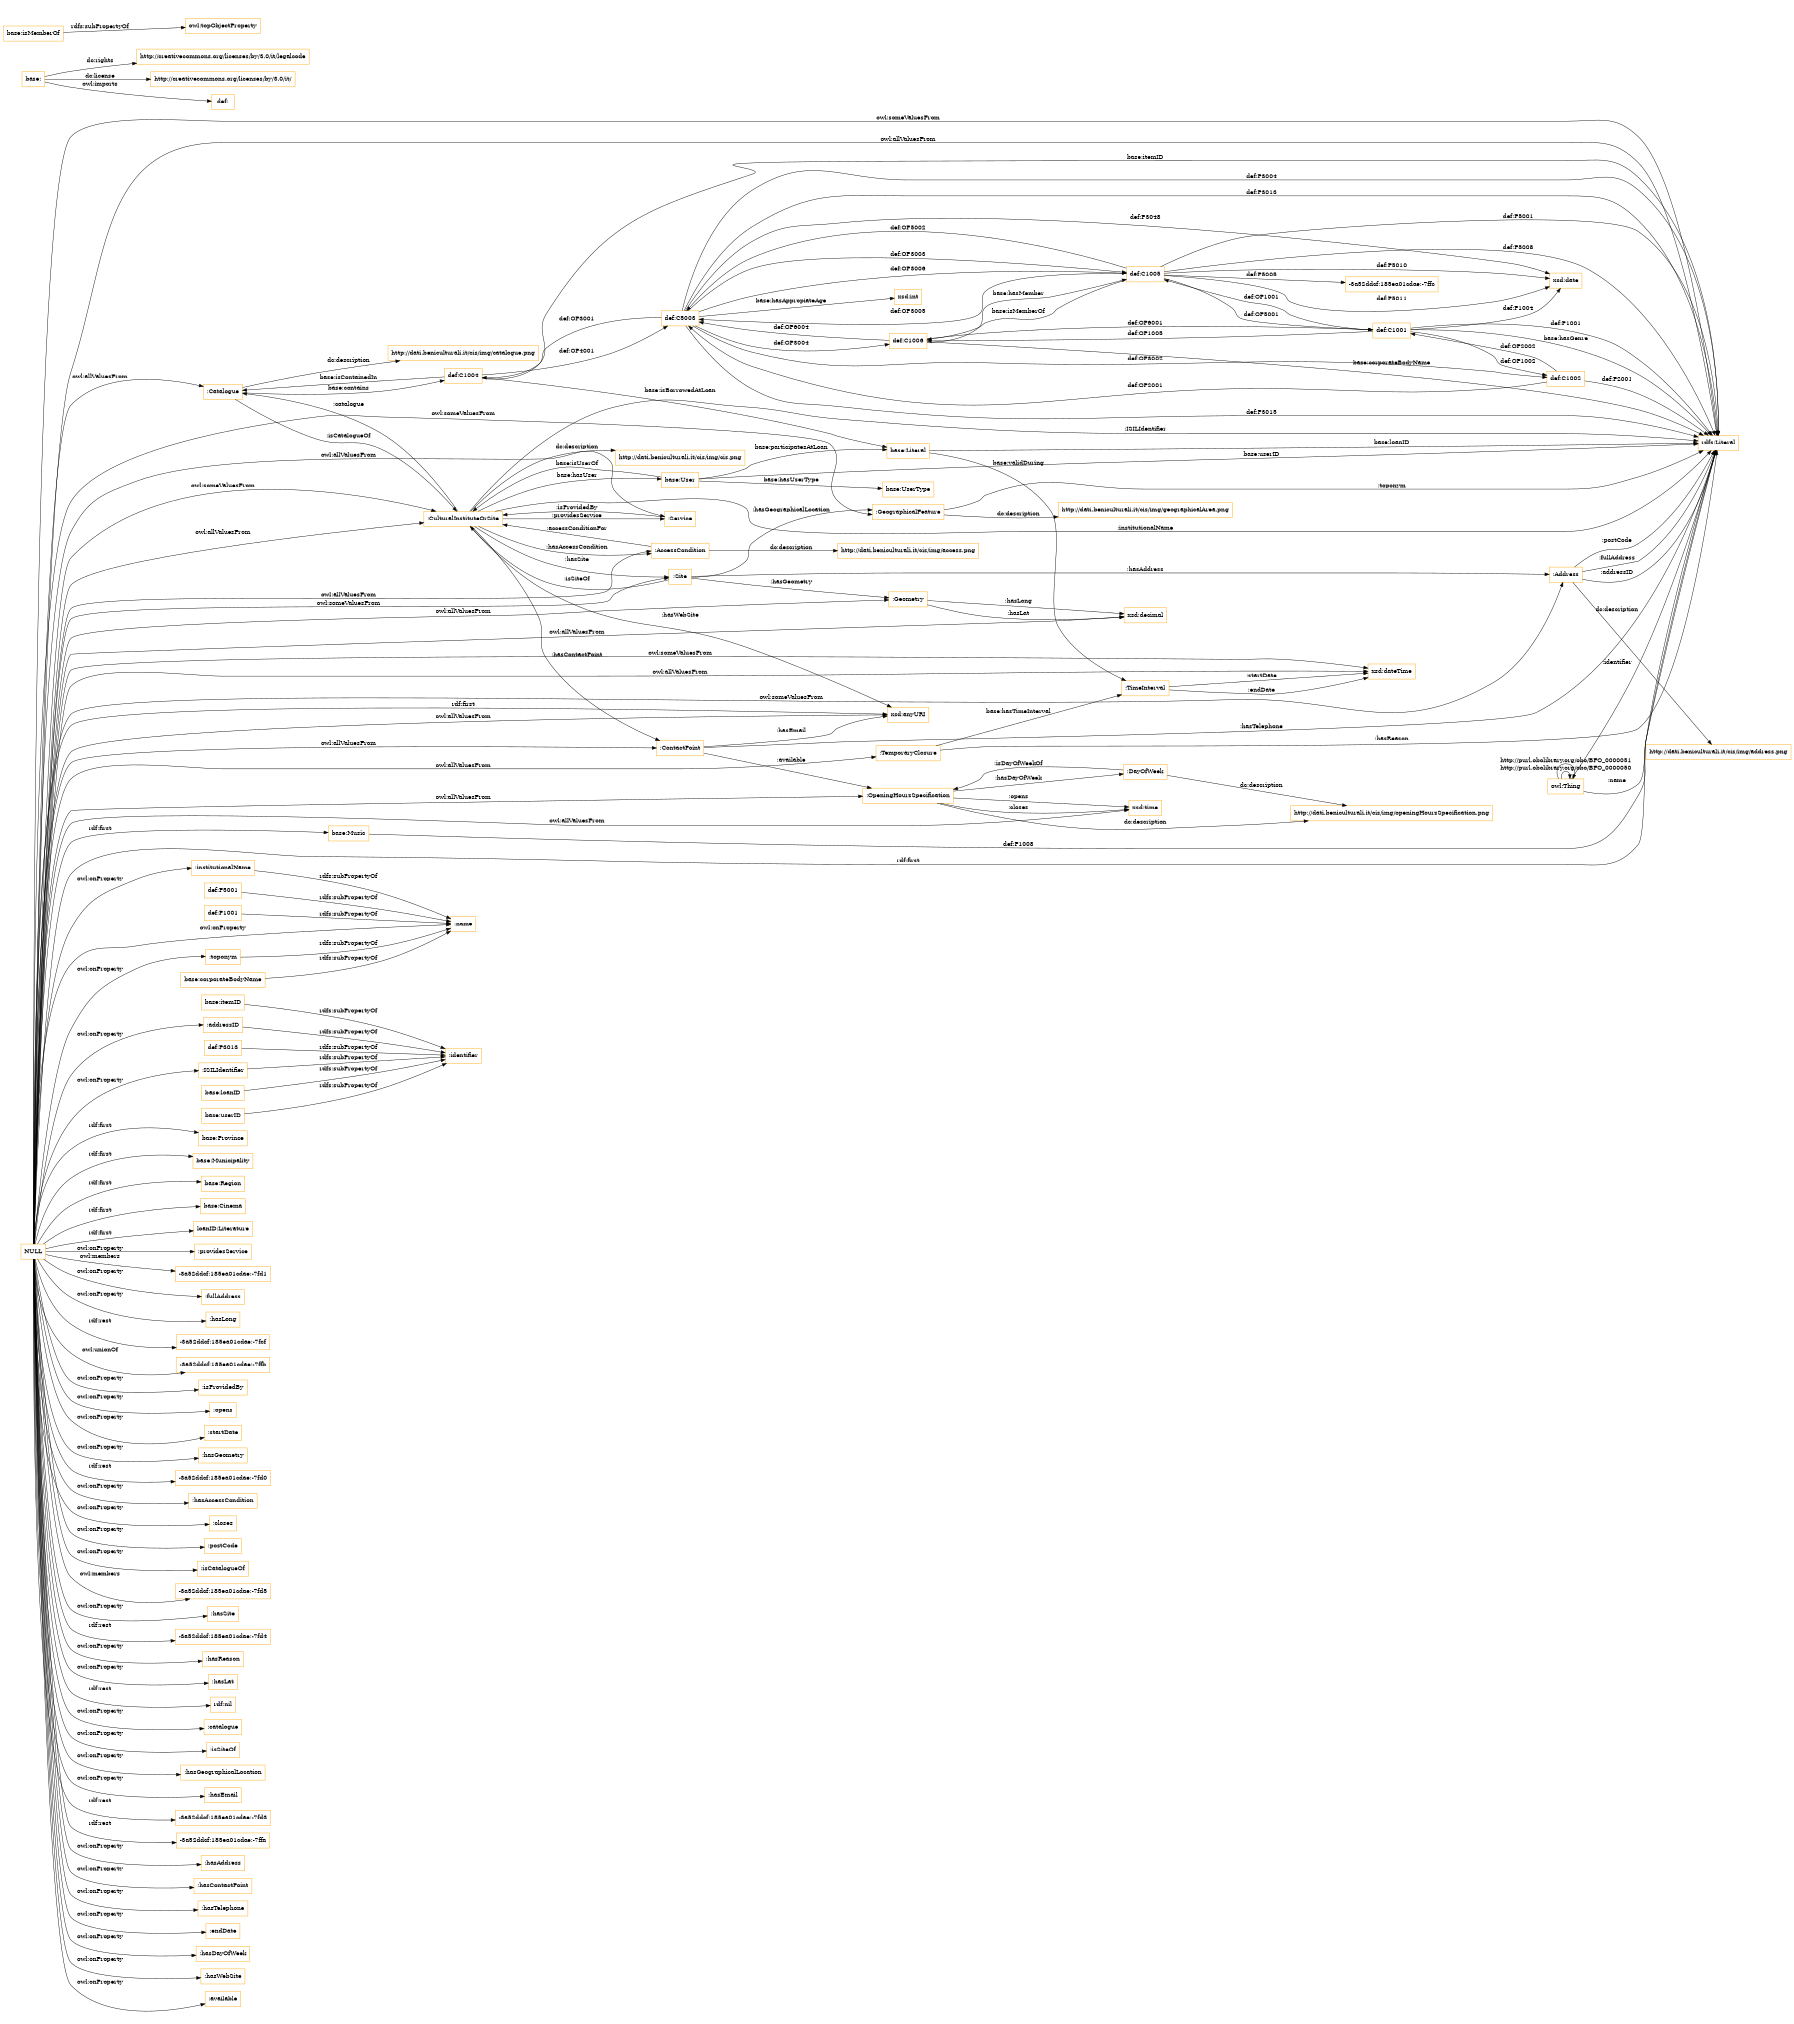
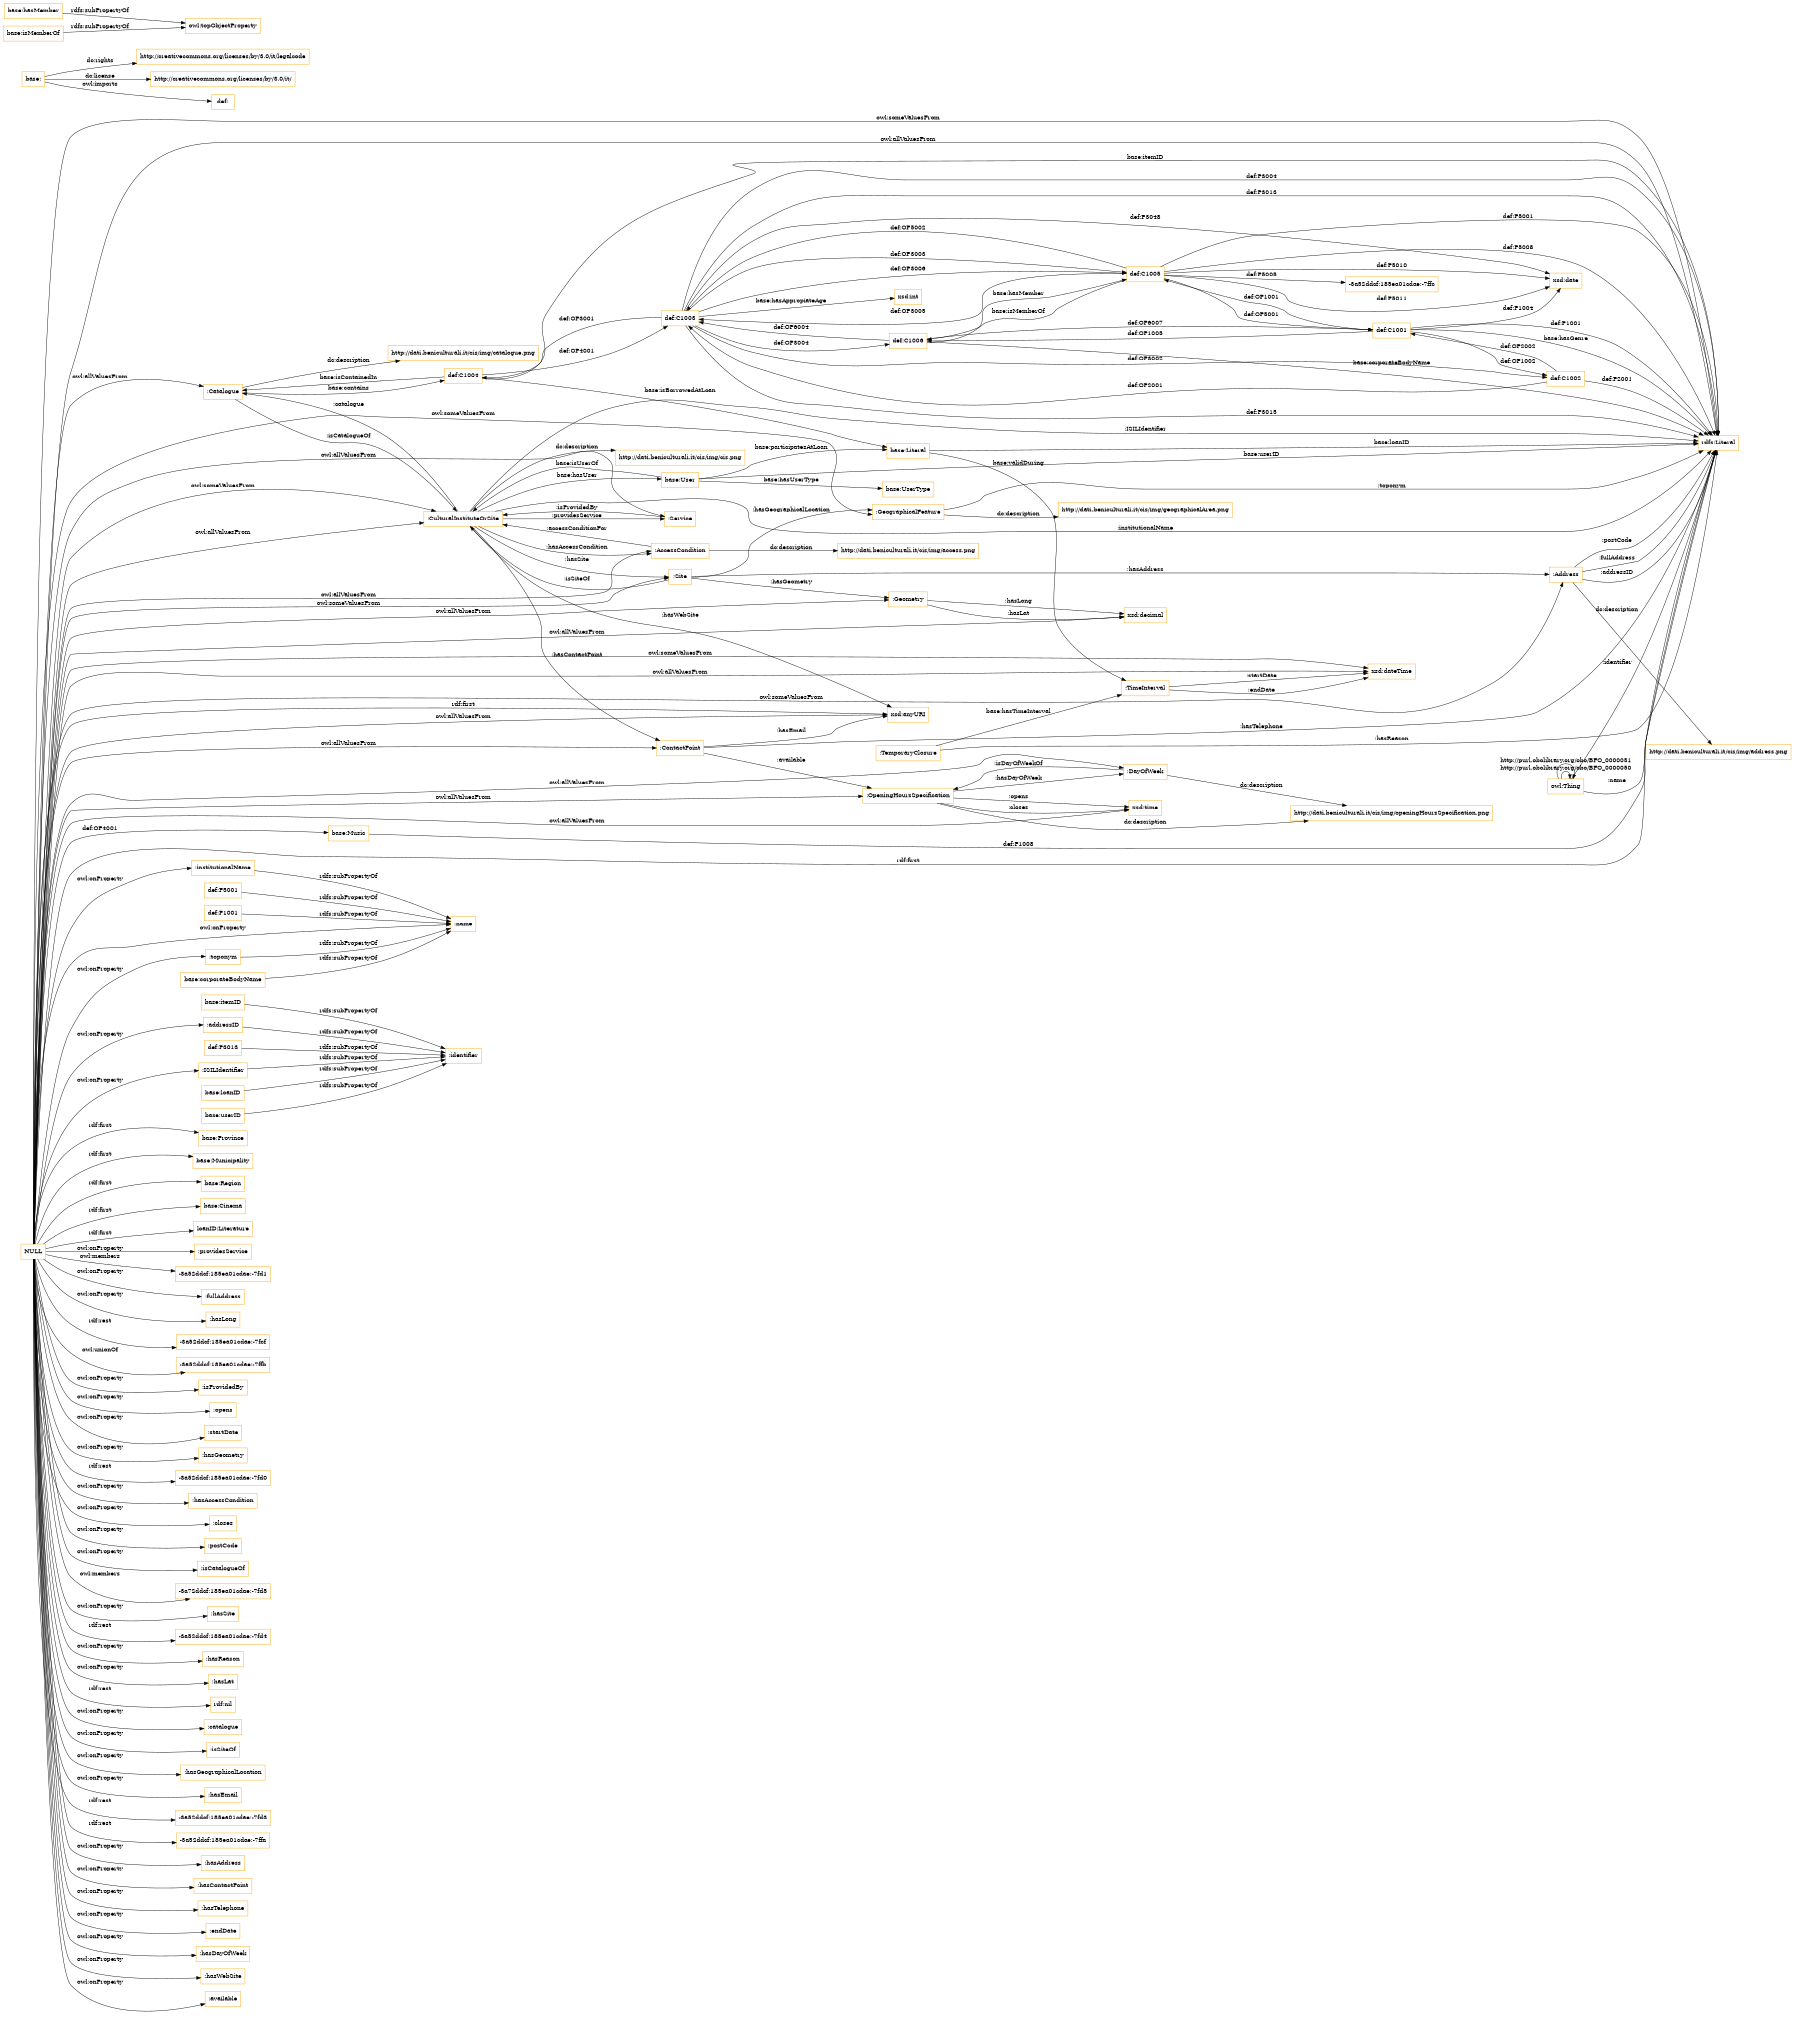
node "base:hasMember": added
node "def:C5003": label "def:C5003" -> "def:C1003"
edge "def:C1006" -> "def:C1001": label "def:OP6001" -> "def:OP6007"
edge "NULL" -> ":TemporaryClosure": now "NULL" -> ":DayOfWeek"
edge "NULL" -> "base:Music": label "rdf:first" -> "def:OP4001"
node "-3a52ddcf:185ea01cdae:-7fd5": label "-3a52ddcf:185ea01cdae:-7fd5" -> "-3a72ddcf:185ea01cdae:-7fd5"
